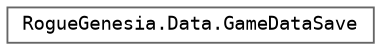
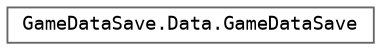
node "RogueGenesia.Data.GameDataSave": label "RogueGenesia.Data.GameDataSave" -> "GameDataSave.Data.GameDataSave"
